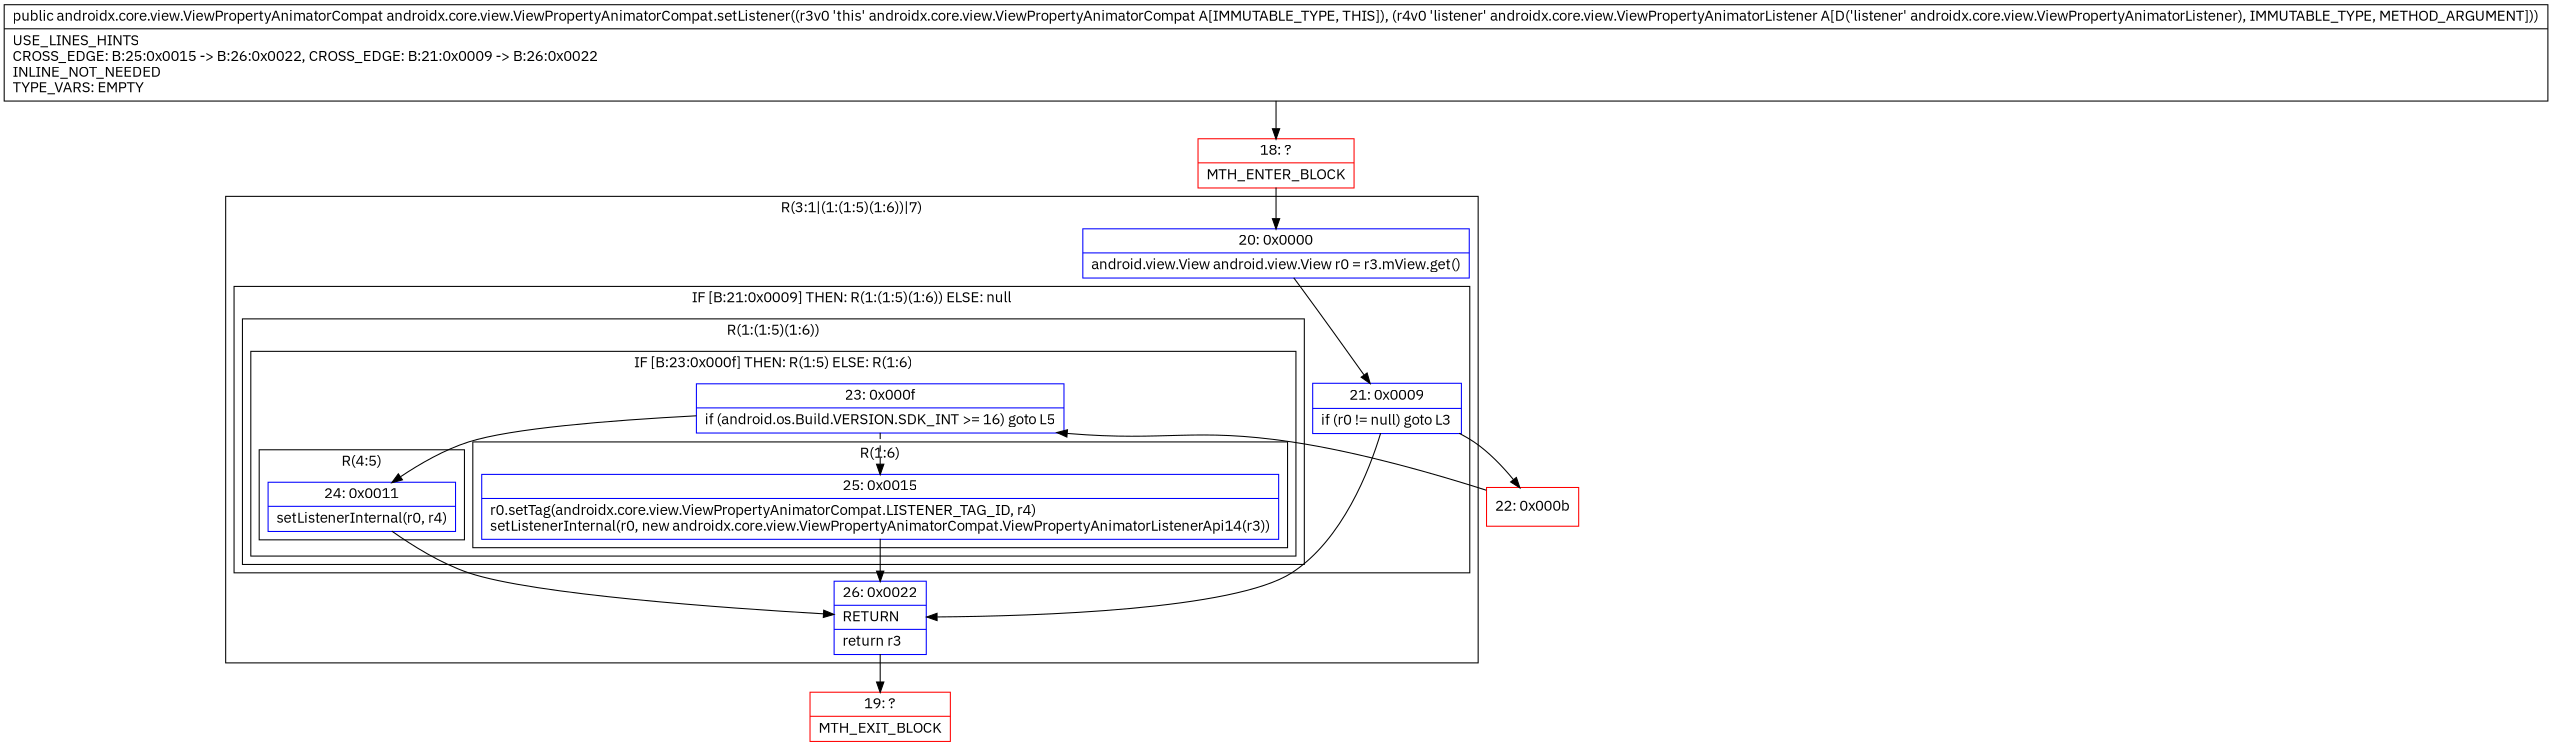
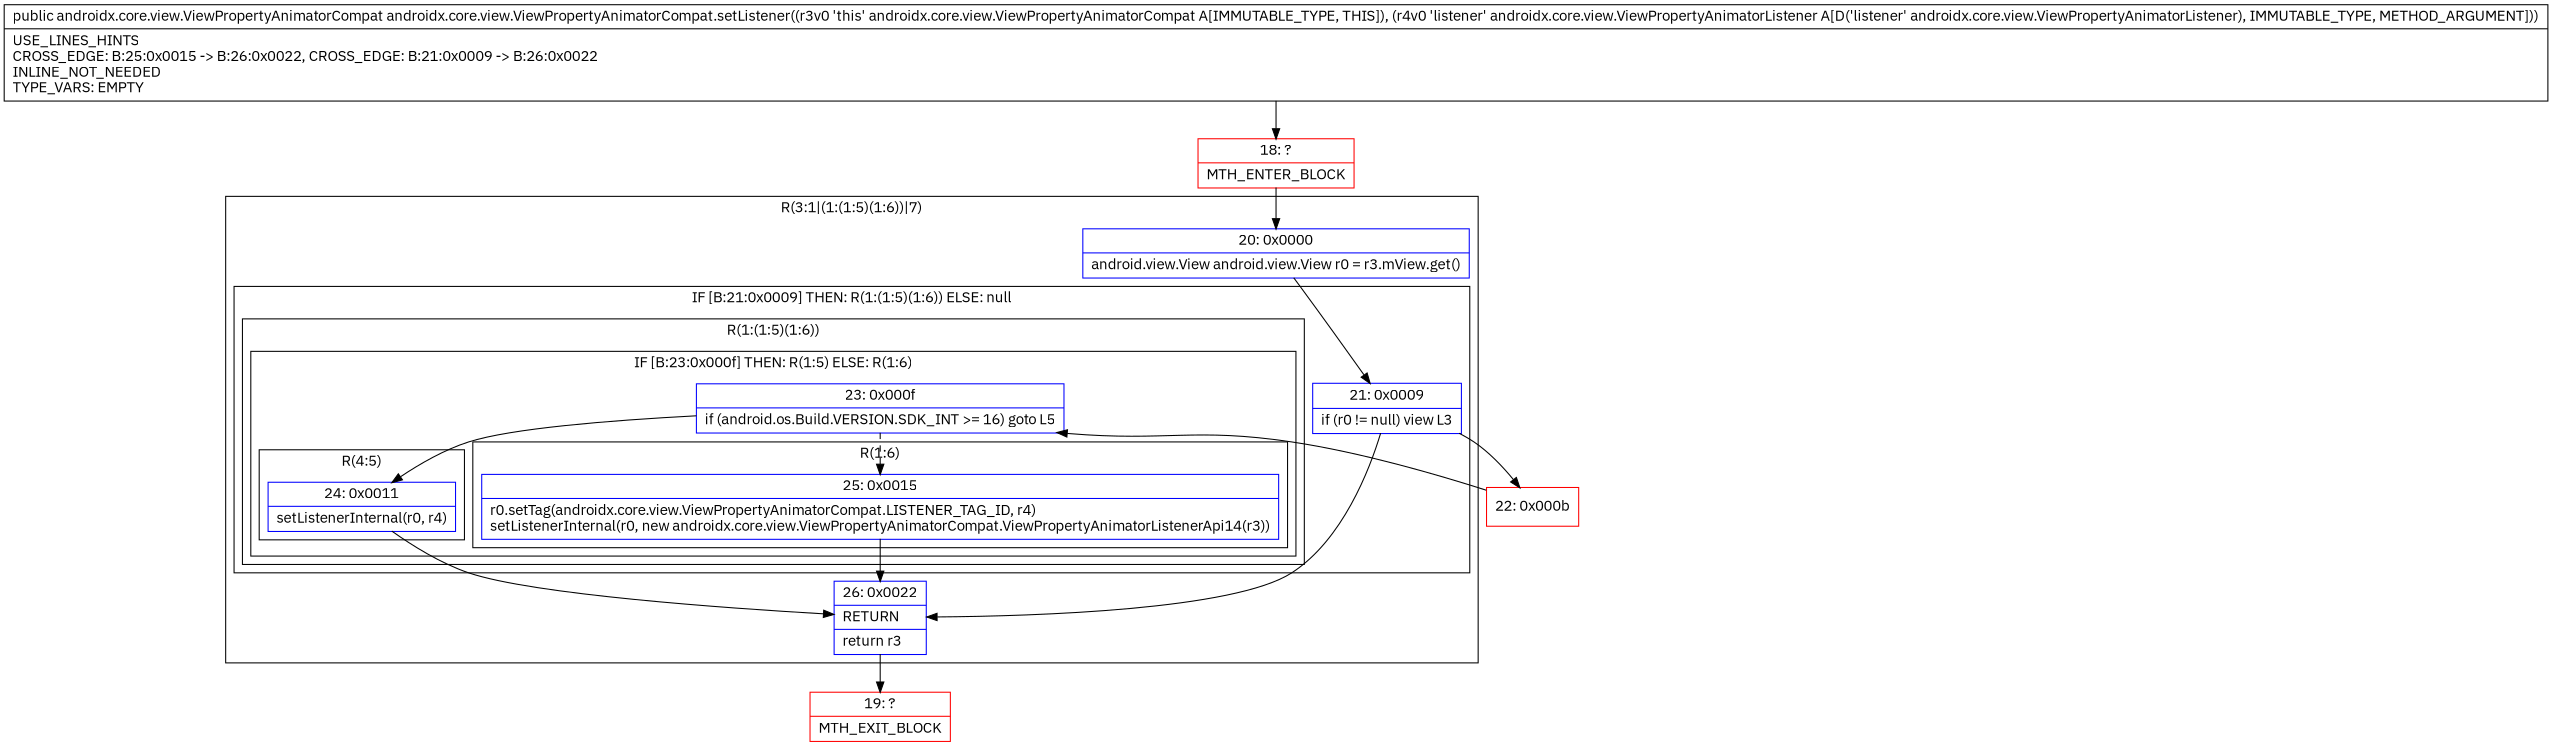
node "21: 0x0009": text "if (r0 != null) goto L3" -> "if (r0 != null) view L3"
